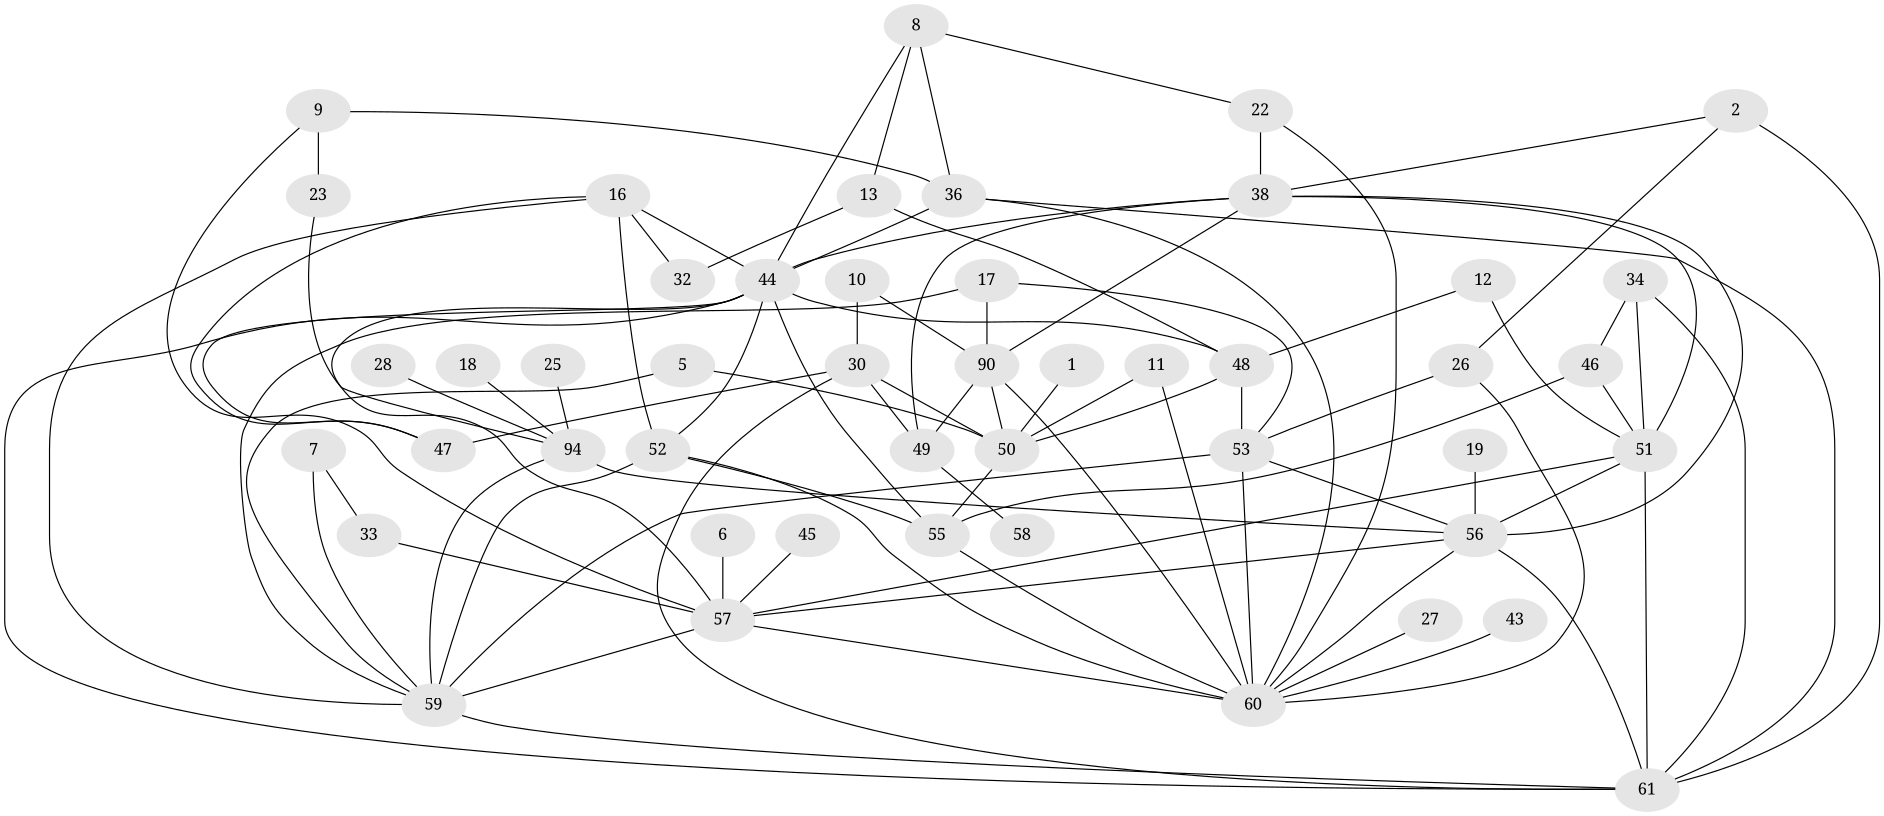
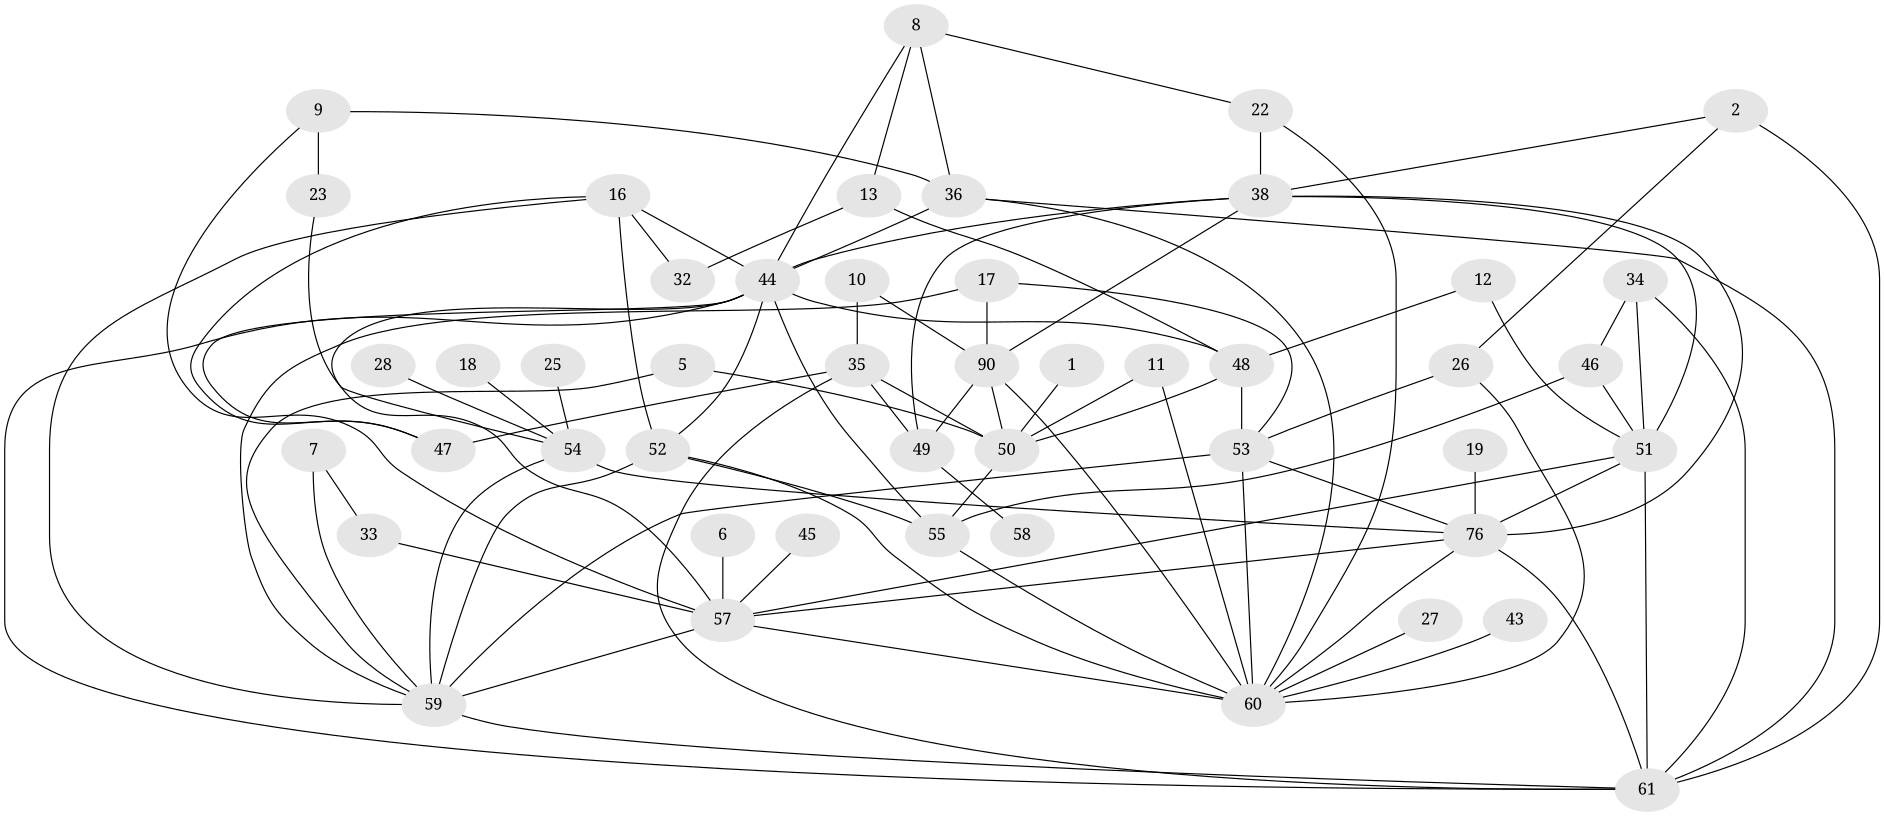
node "30": label "30" -> "35"
node "94": label "94" -> "54"
node "56": label "56" -> "76"
